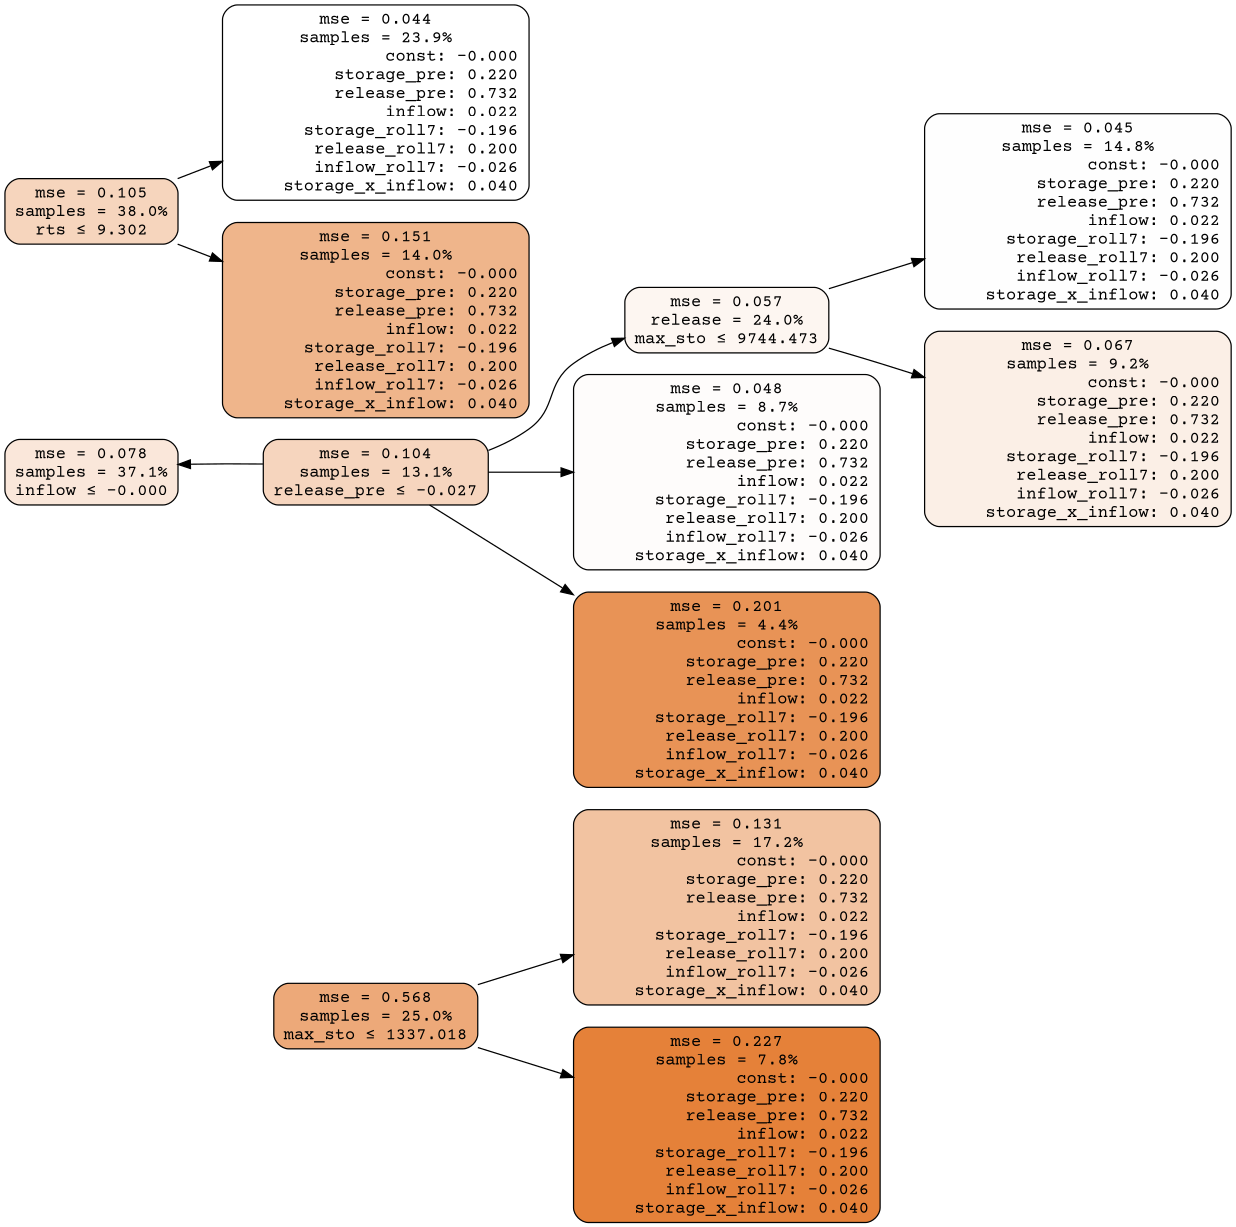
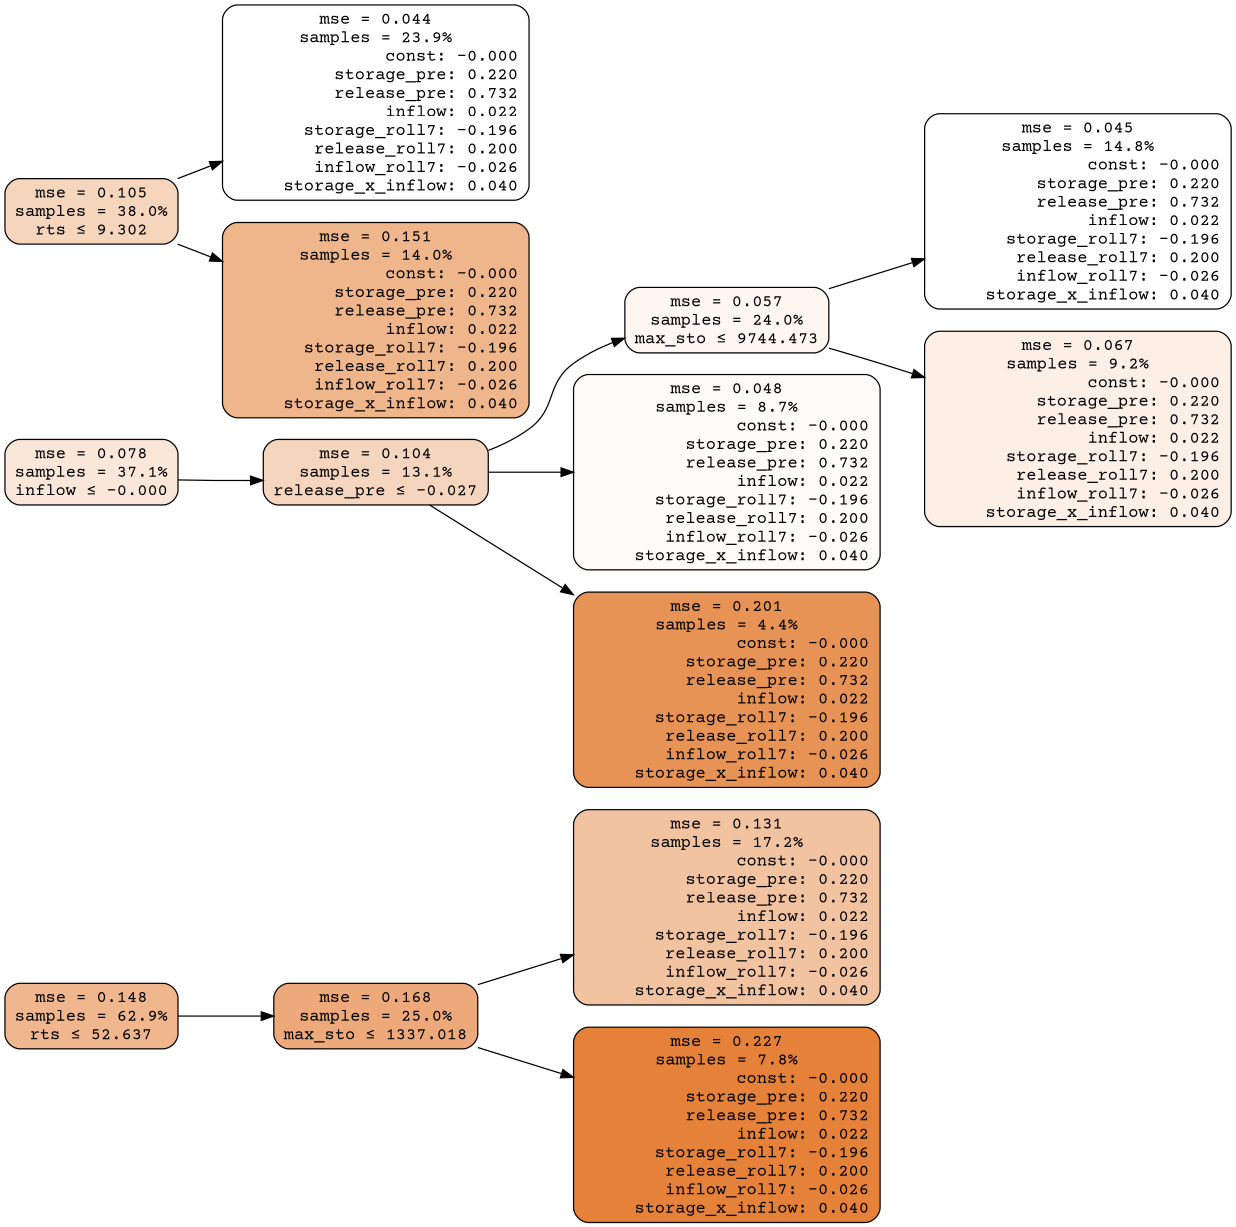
node "mse = 0.057 release = 24.0% max_sto ≤ 9744.473": label "mse = 0.057 release = 24.0% max_sto ≤ 9744.473" -> "mse = 0.057 samples = 24.0% max_sto ≤ 9744.473"
edge "mse = 0.104 samples = 13.1% release_pre ≤ -0.027" -> "mse = 0.078 samples = 37.1% inflow ≤ -0.000": reversed
node "mse = 0.148 samples = 62.9% rts ≤ 52.637": added
node "mse = 0.568 samples = 25.0% max_sto ≤ 1337.018": label "mse = 0.568 samples = 25.0% max_sto ≤ 1337.018" -> "mse = 0.168 samples = 25.0% max_sto ≤ 1337.018"
